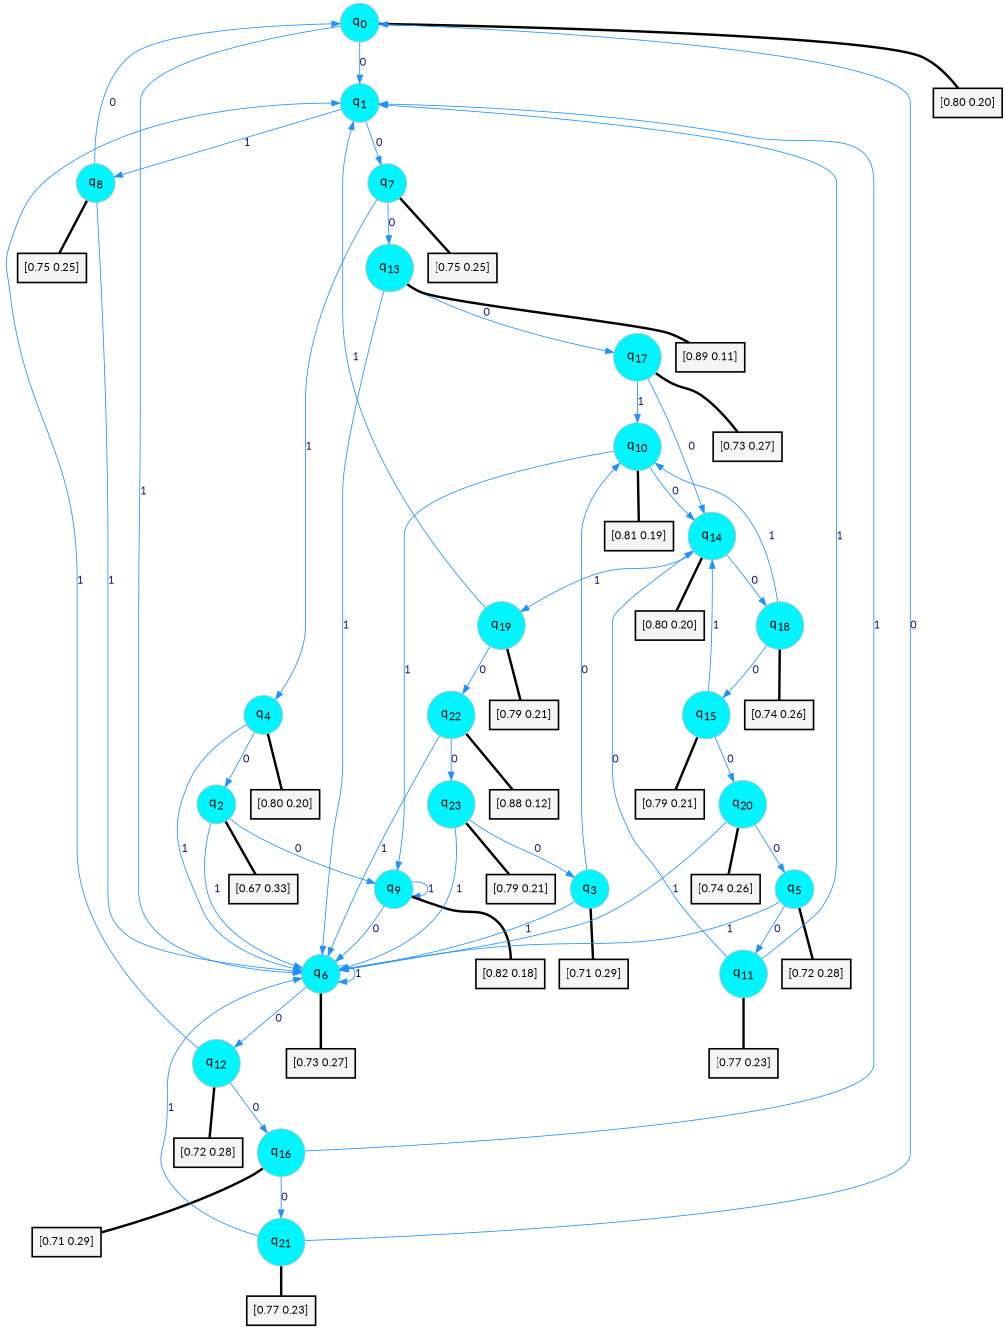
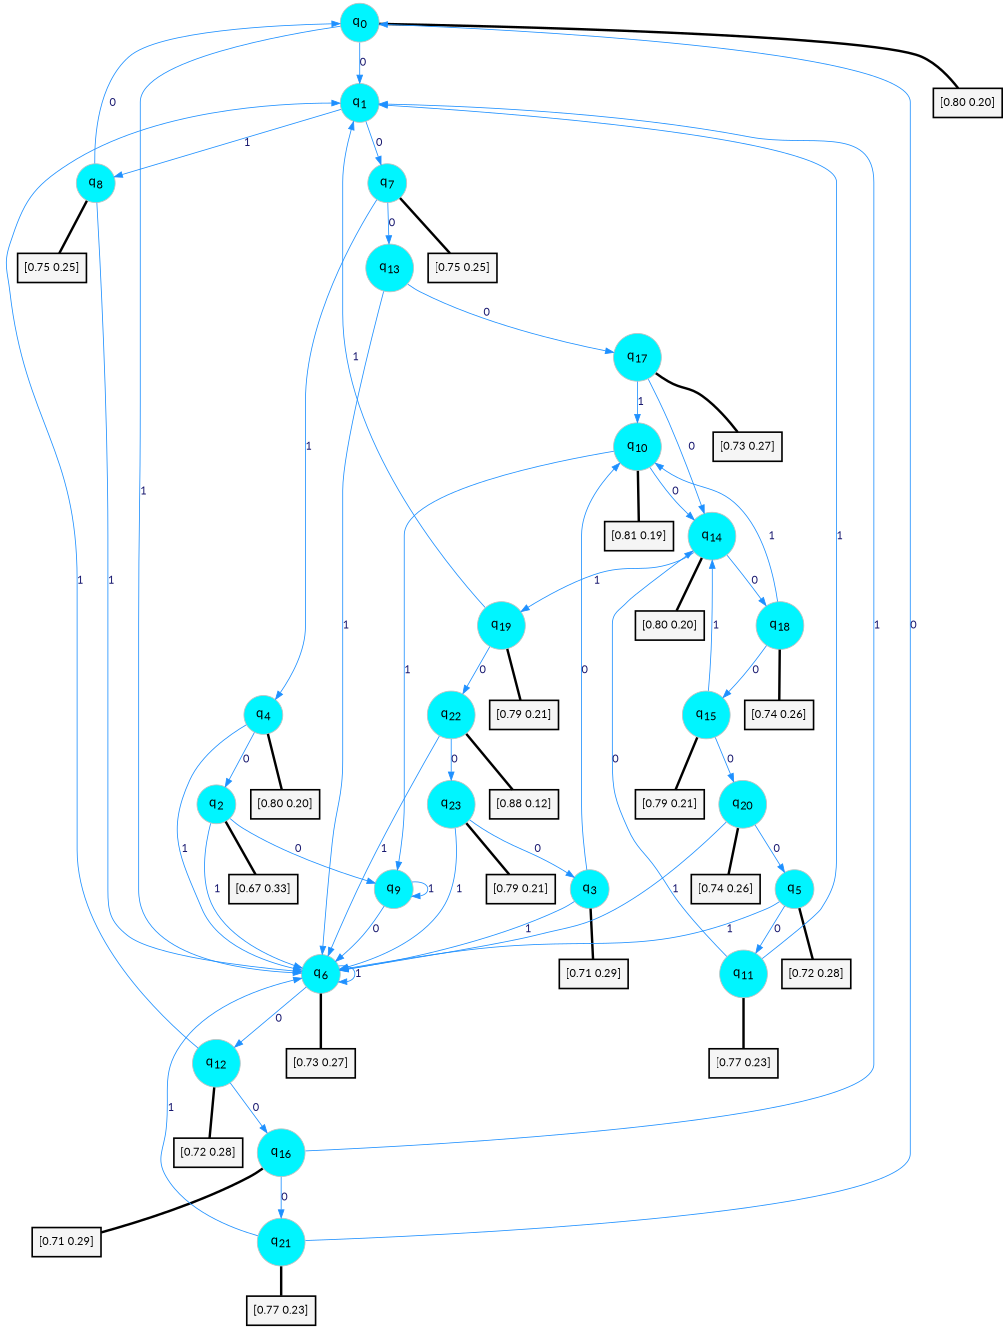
node "[0.89 0.11]": removed
node "[0.82 0.18]": removed
